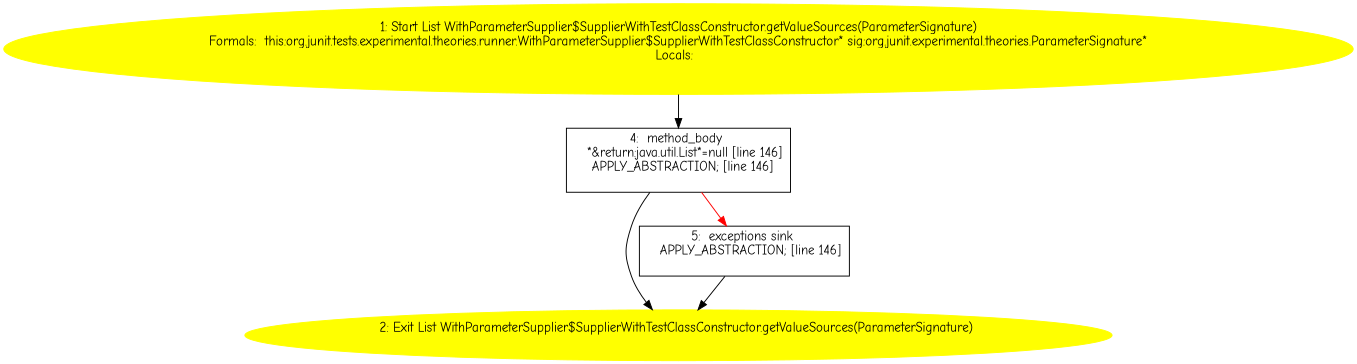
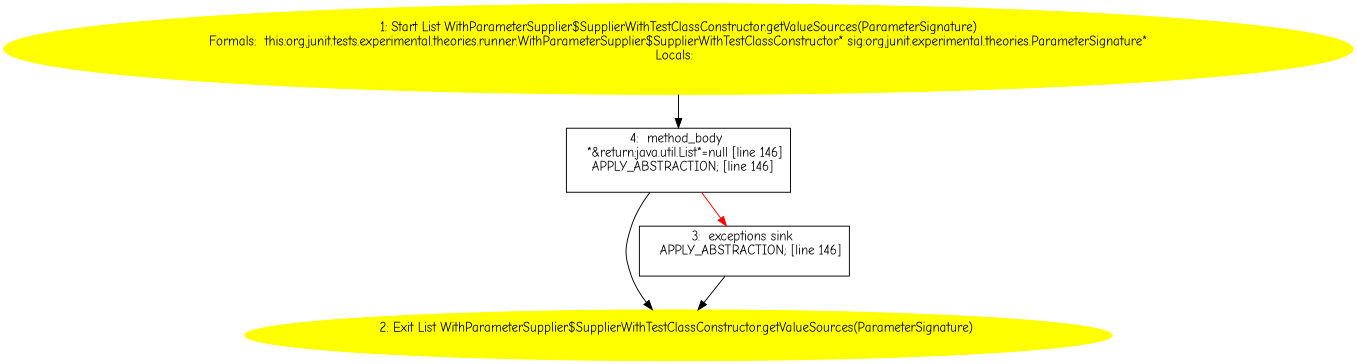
node "5:  exceptions sink APPLY_ABSTRACTION; [line 146]": label "5:  exceptions sink APPLY_ABSTRACTION; [line 146]" -> "3:  exceptions sink APPLY_ABSTRACTION; [line 146]"
